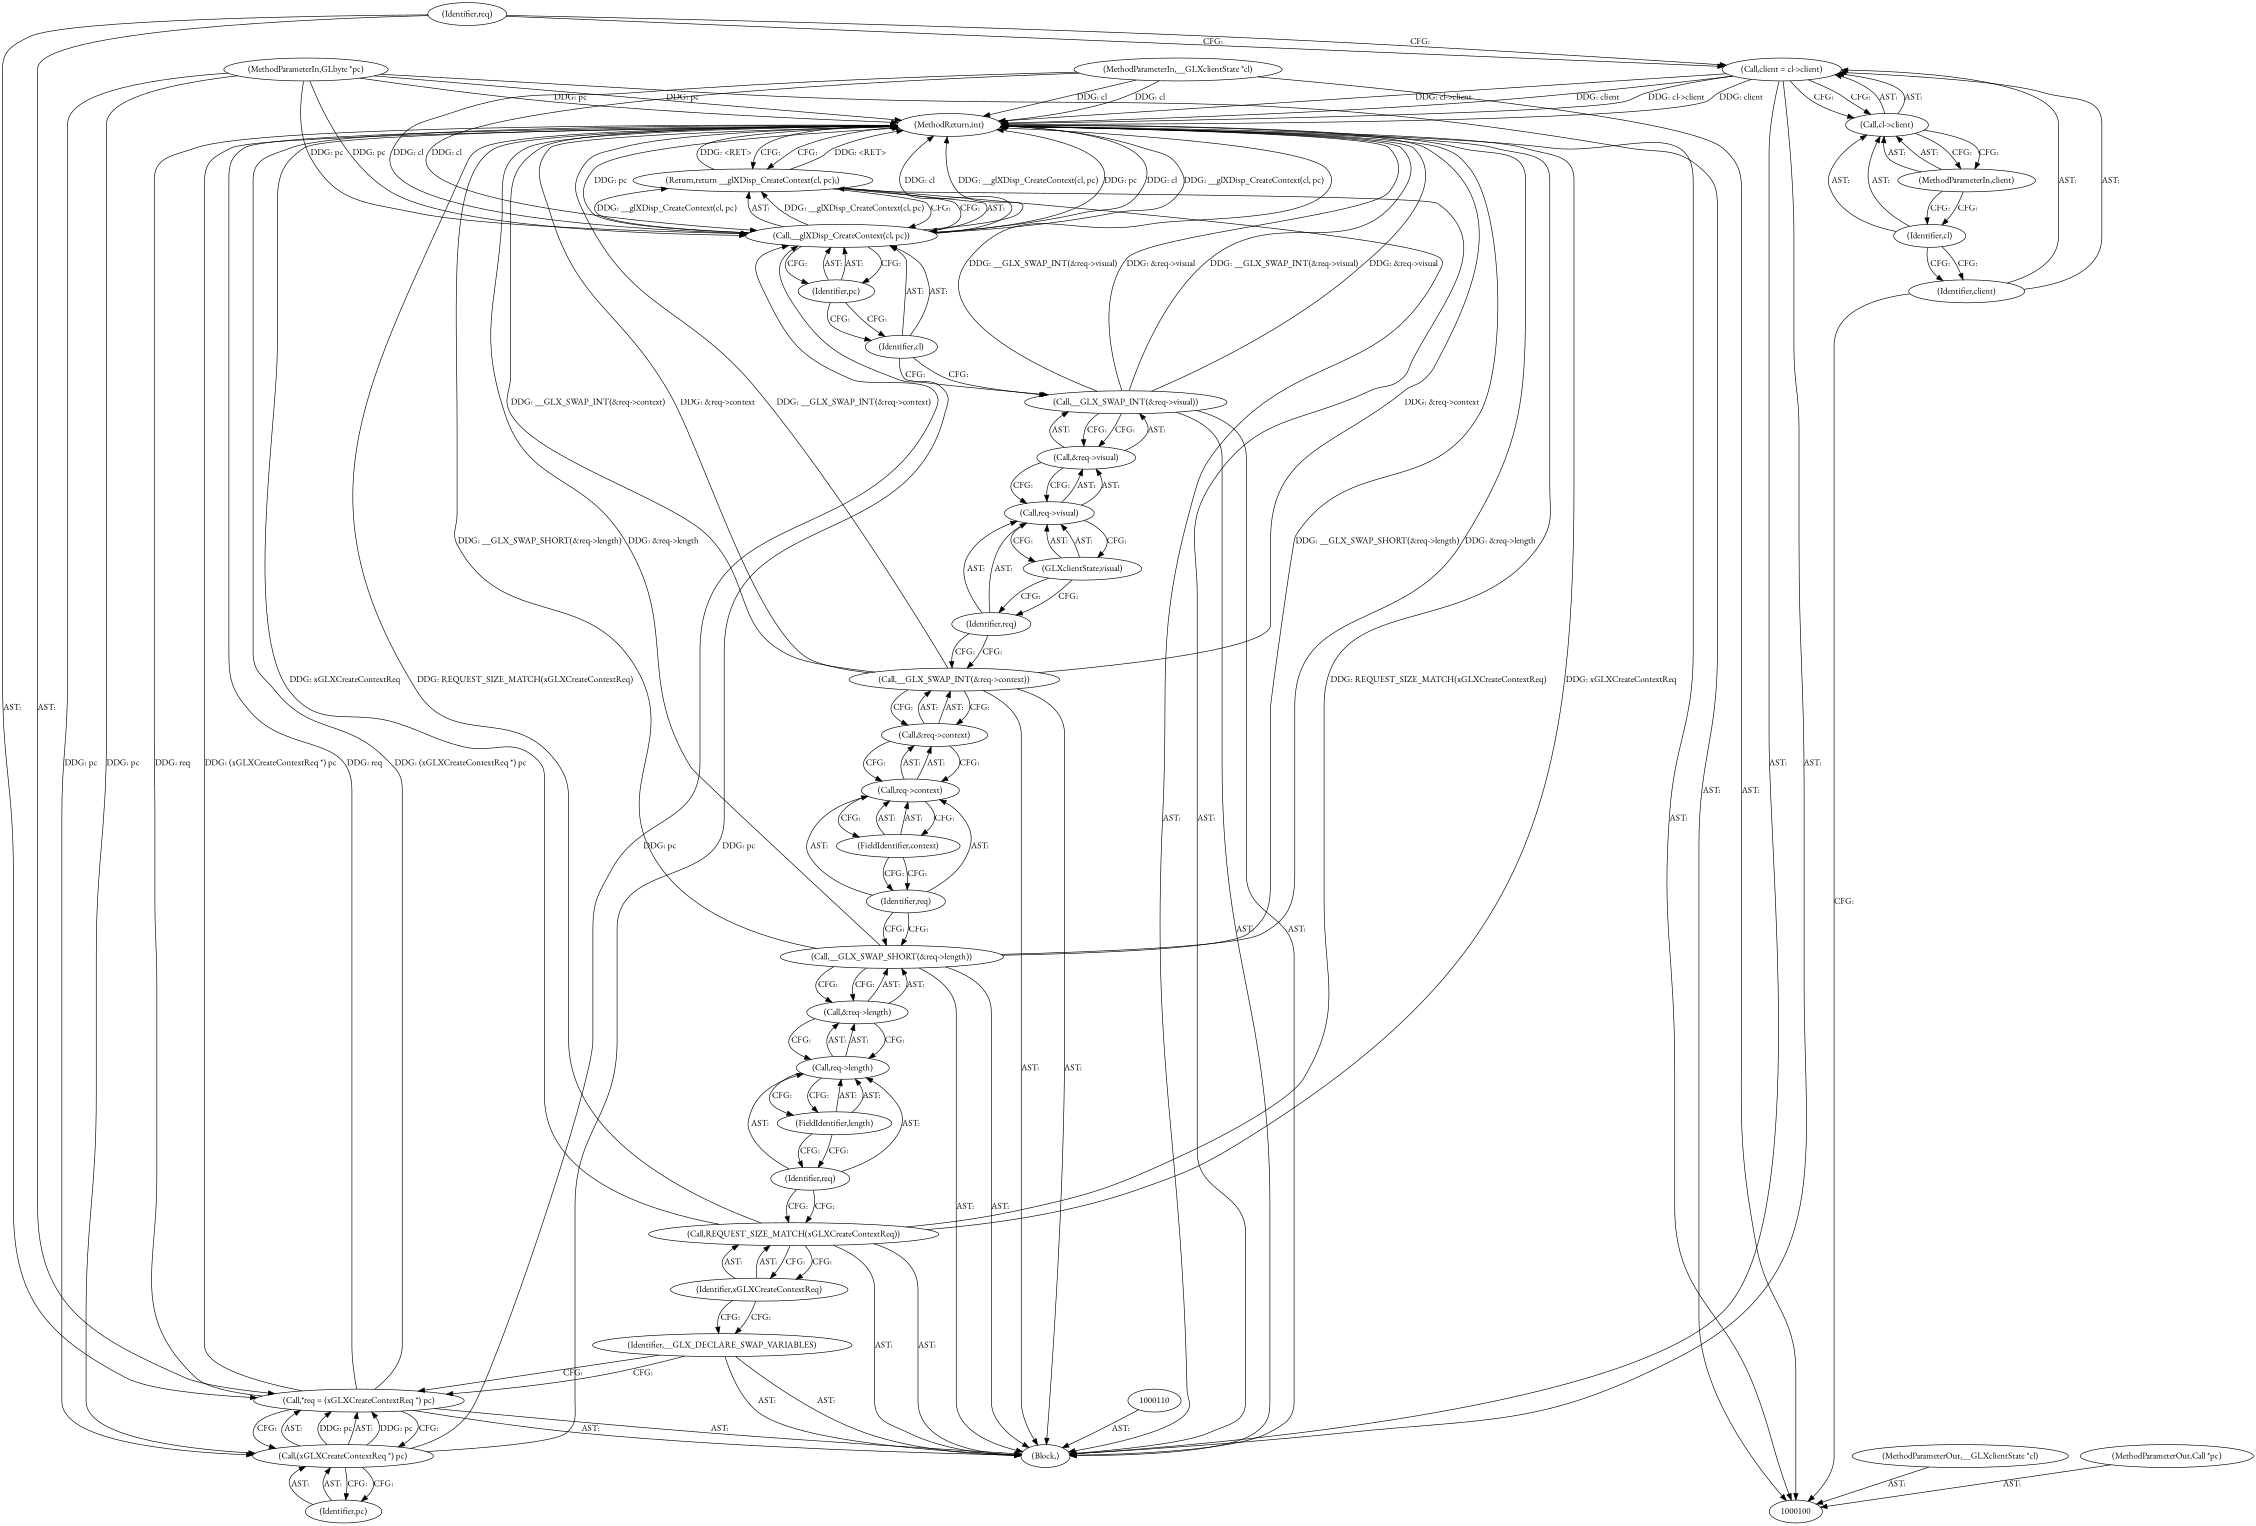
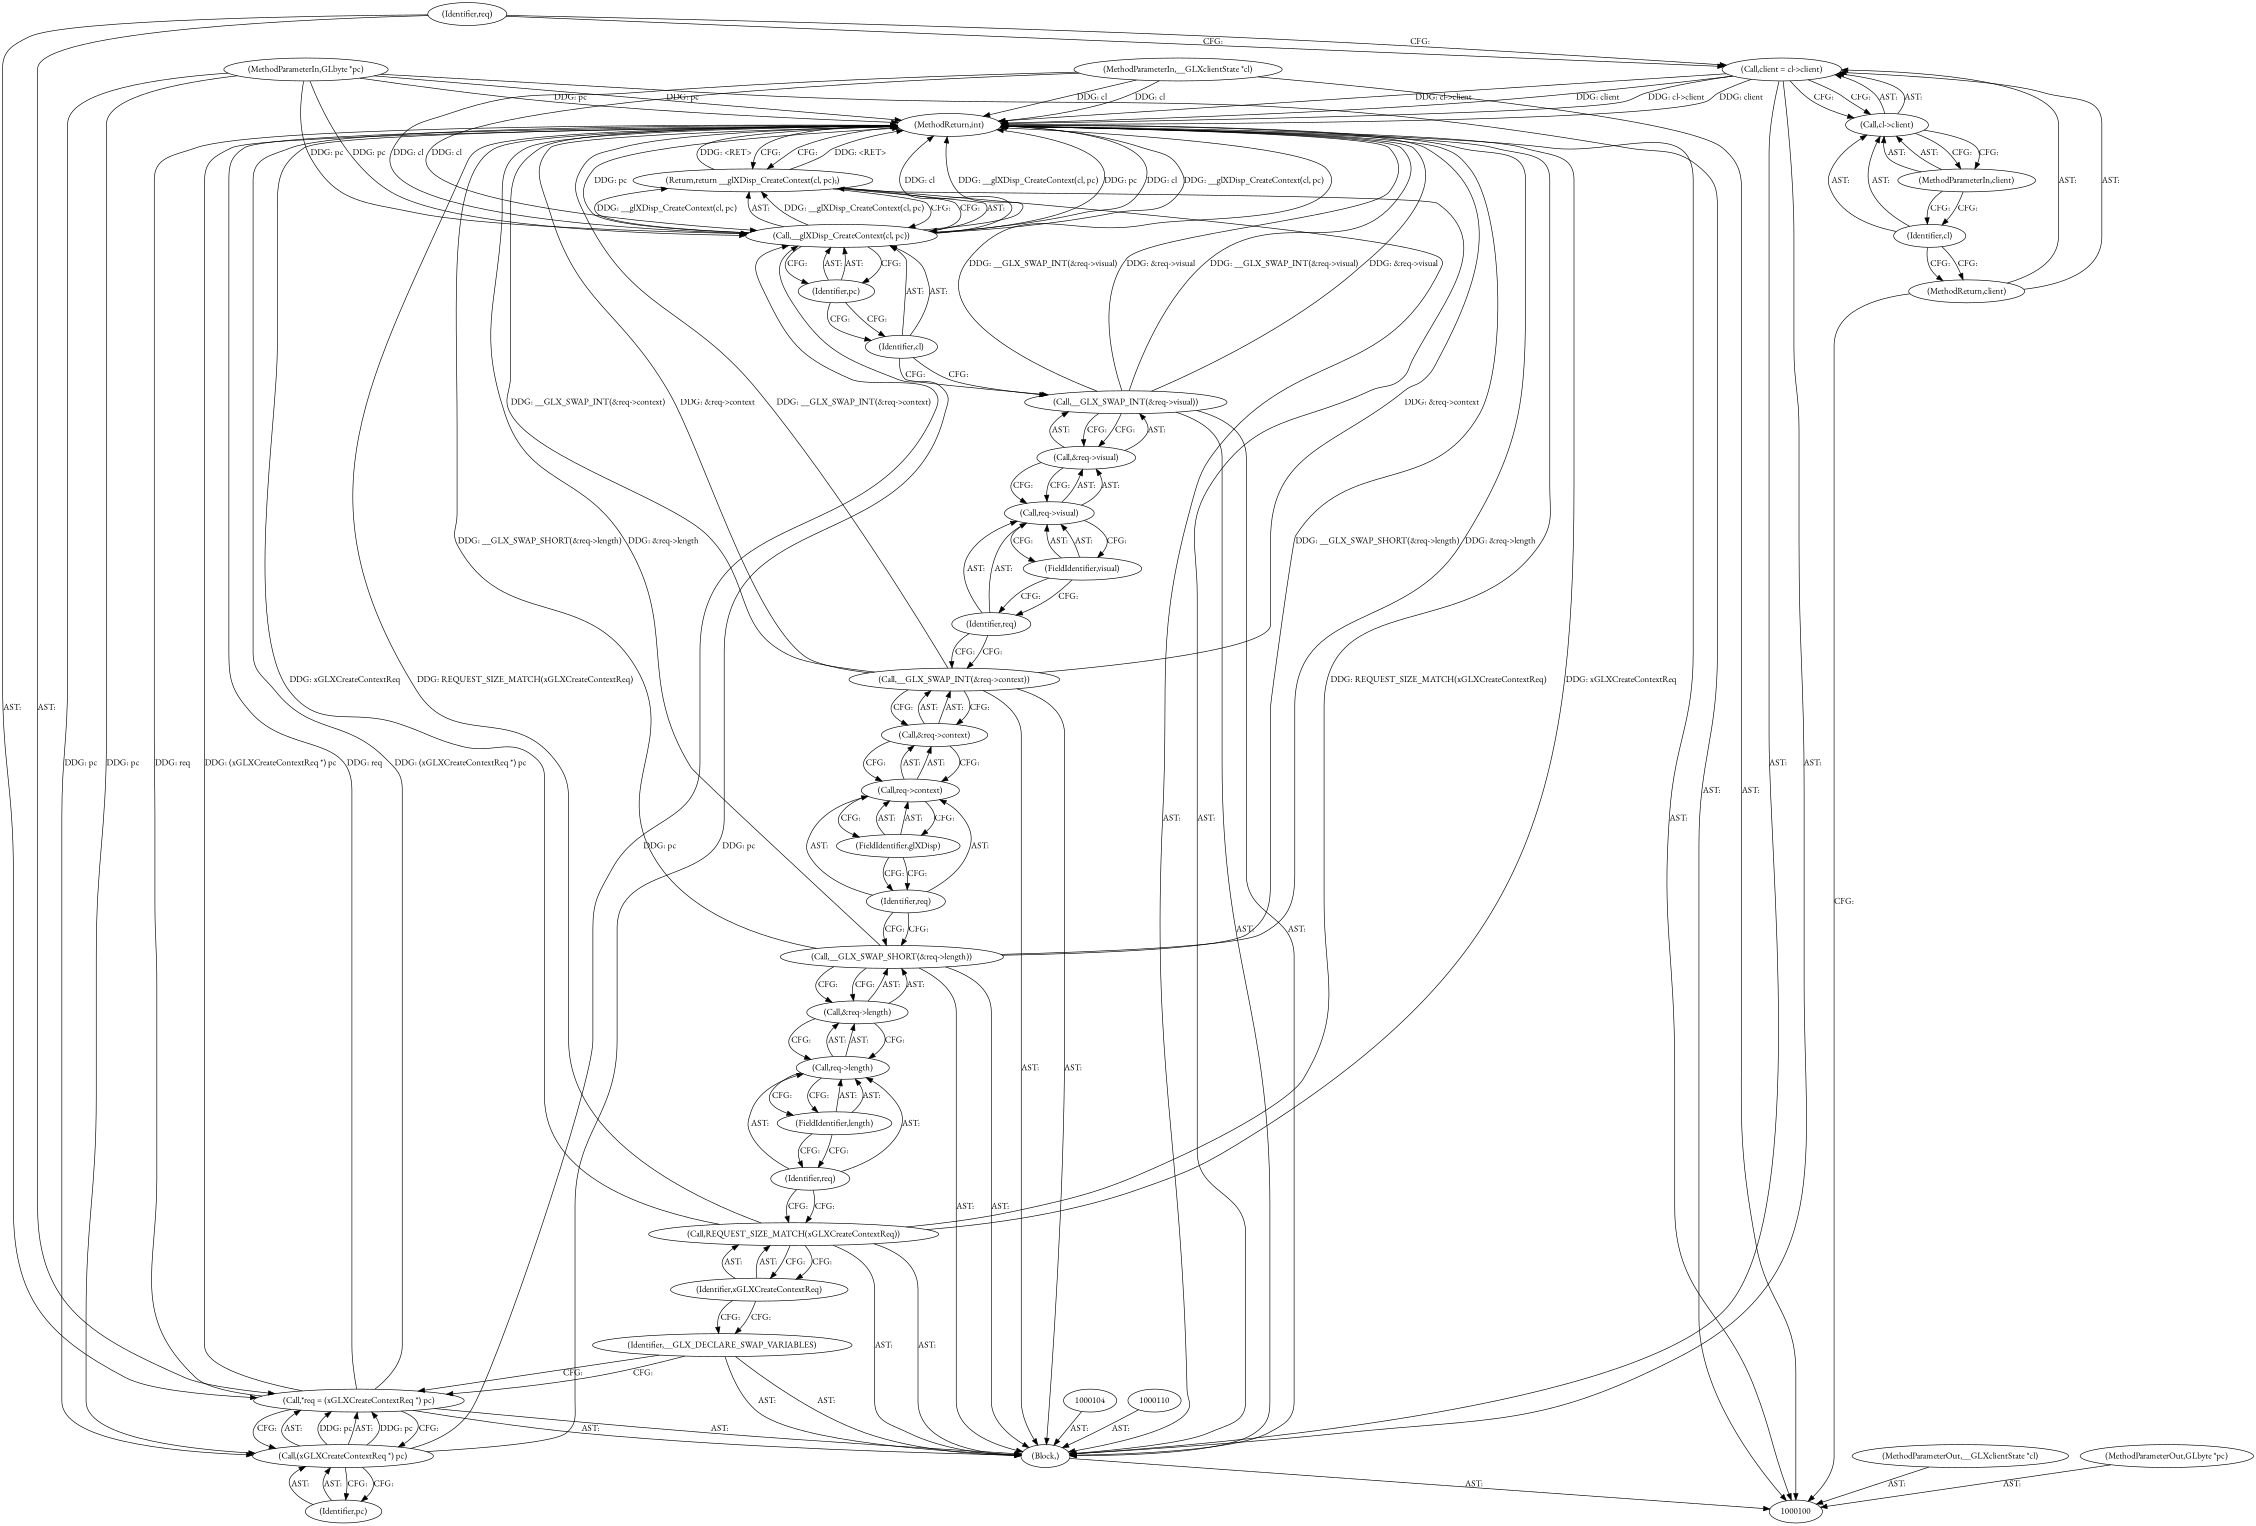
node "(Identifier,client)": label "(Identifier,client)" -> "(MethodReturn,client)"
node "(GLXclientState,visual)": label "(GLXclientState,visual)" -> "(FieldIdentifier,visual)"
node "(FieldIdentifier,context)": label "(FieldIdentifier,context)" -> "(FieldIdentifier,glXDisp)"
node "1000104": added
node "(MethodParameterOut,Call *pc)": label "(MethodParameterOut,Call *pc)" -> "(MethodParameterOut,GLbyte *pc)"
edge "(Block,)" -> "1000100": added, label "AST:"
